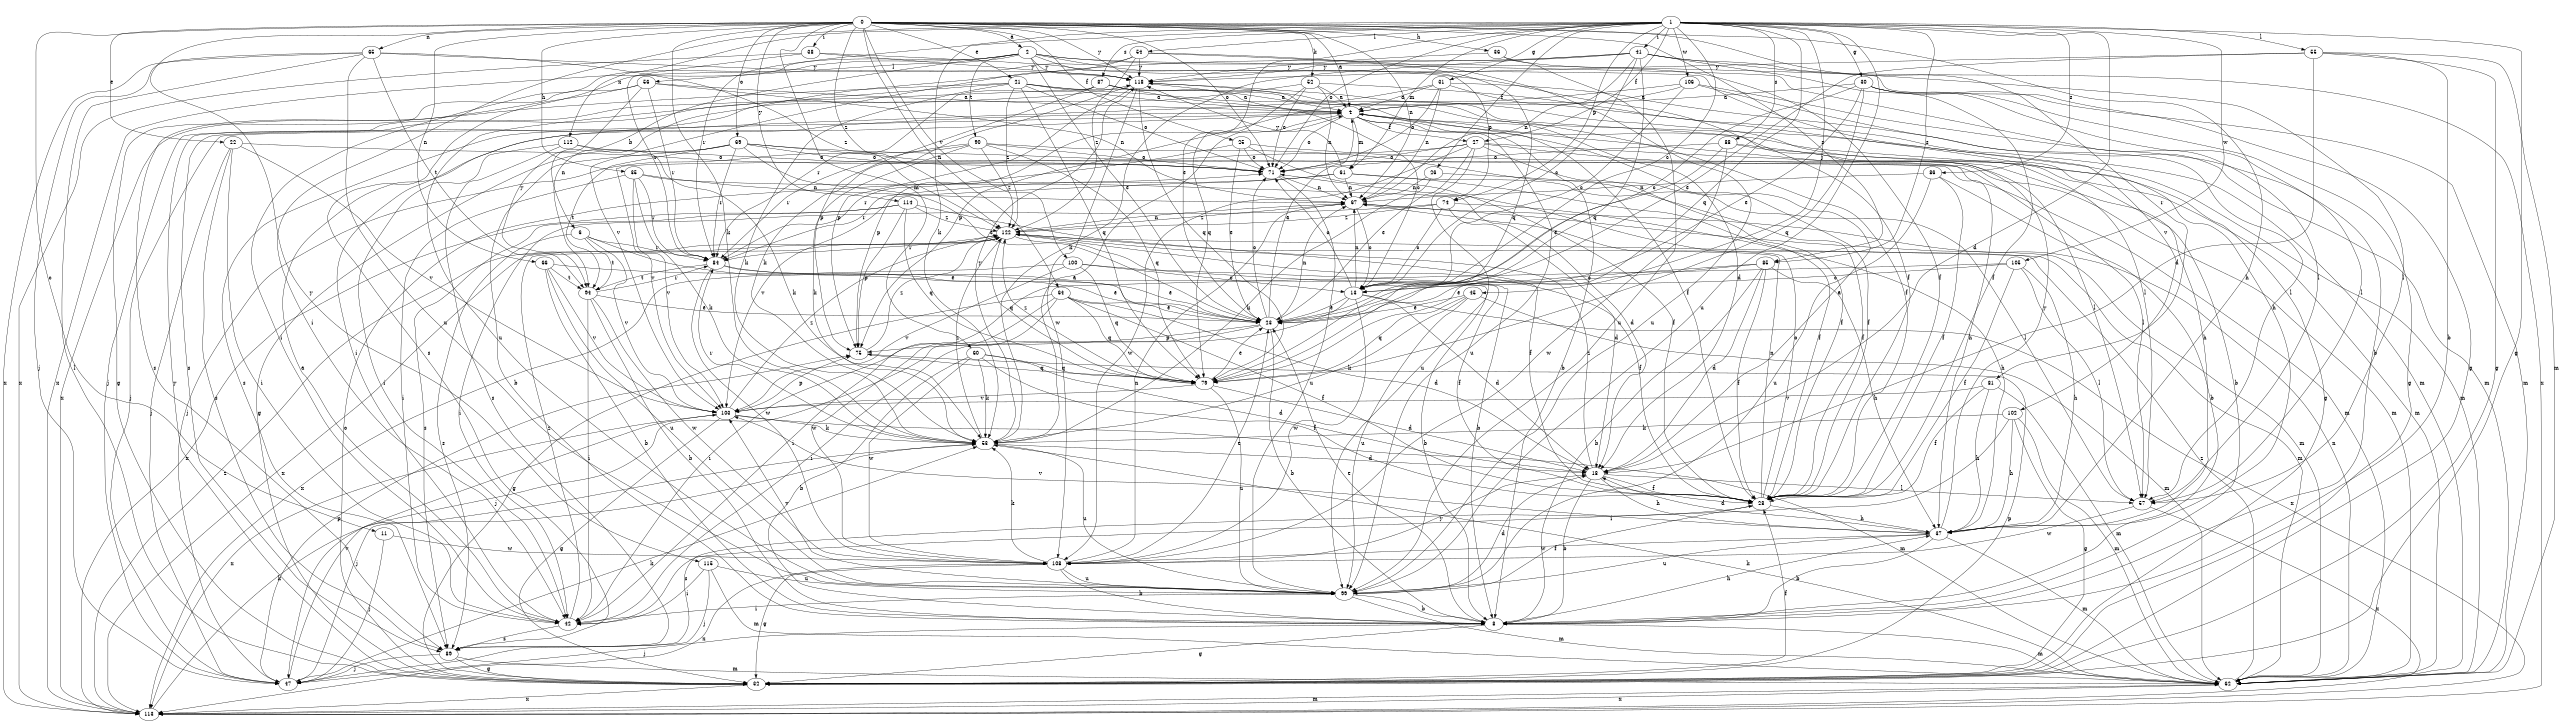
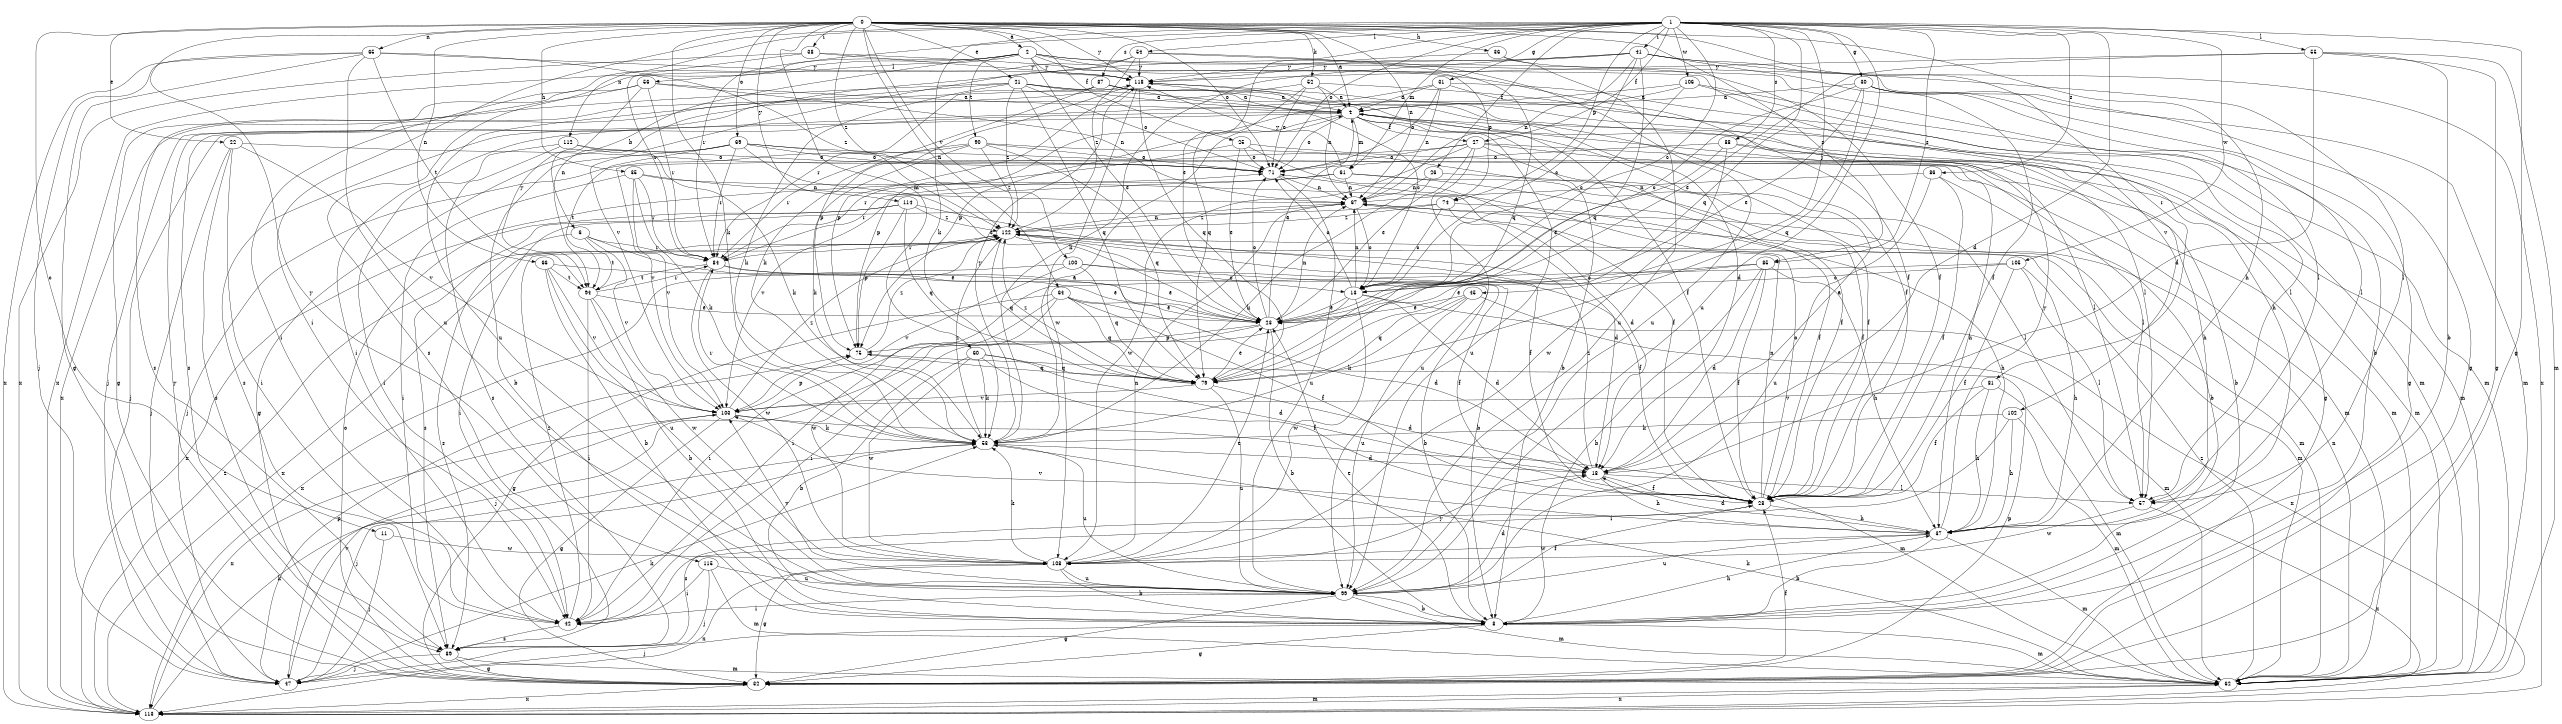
edge "42" -> "4": removed, label "a"
edge "65" -> "32": label "l" -> "g"
edge "18" -> "8": removed, label "b"
edge "102" -> "32": now "99" -> "32"
